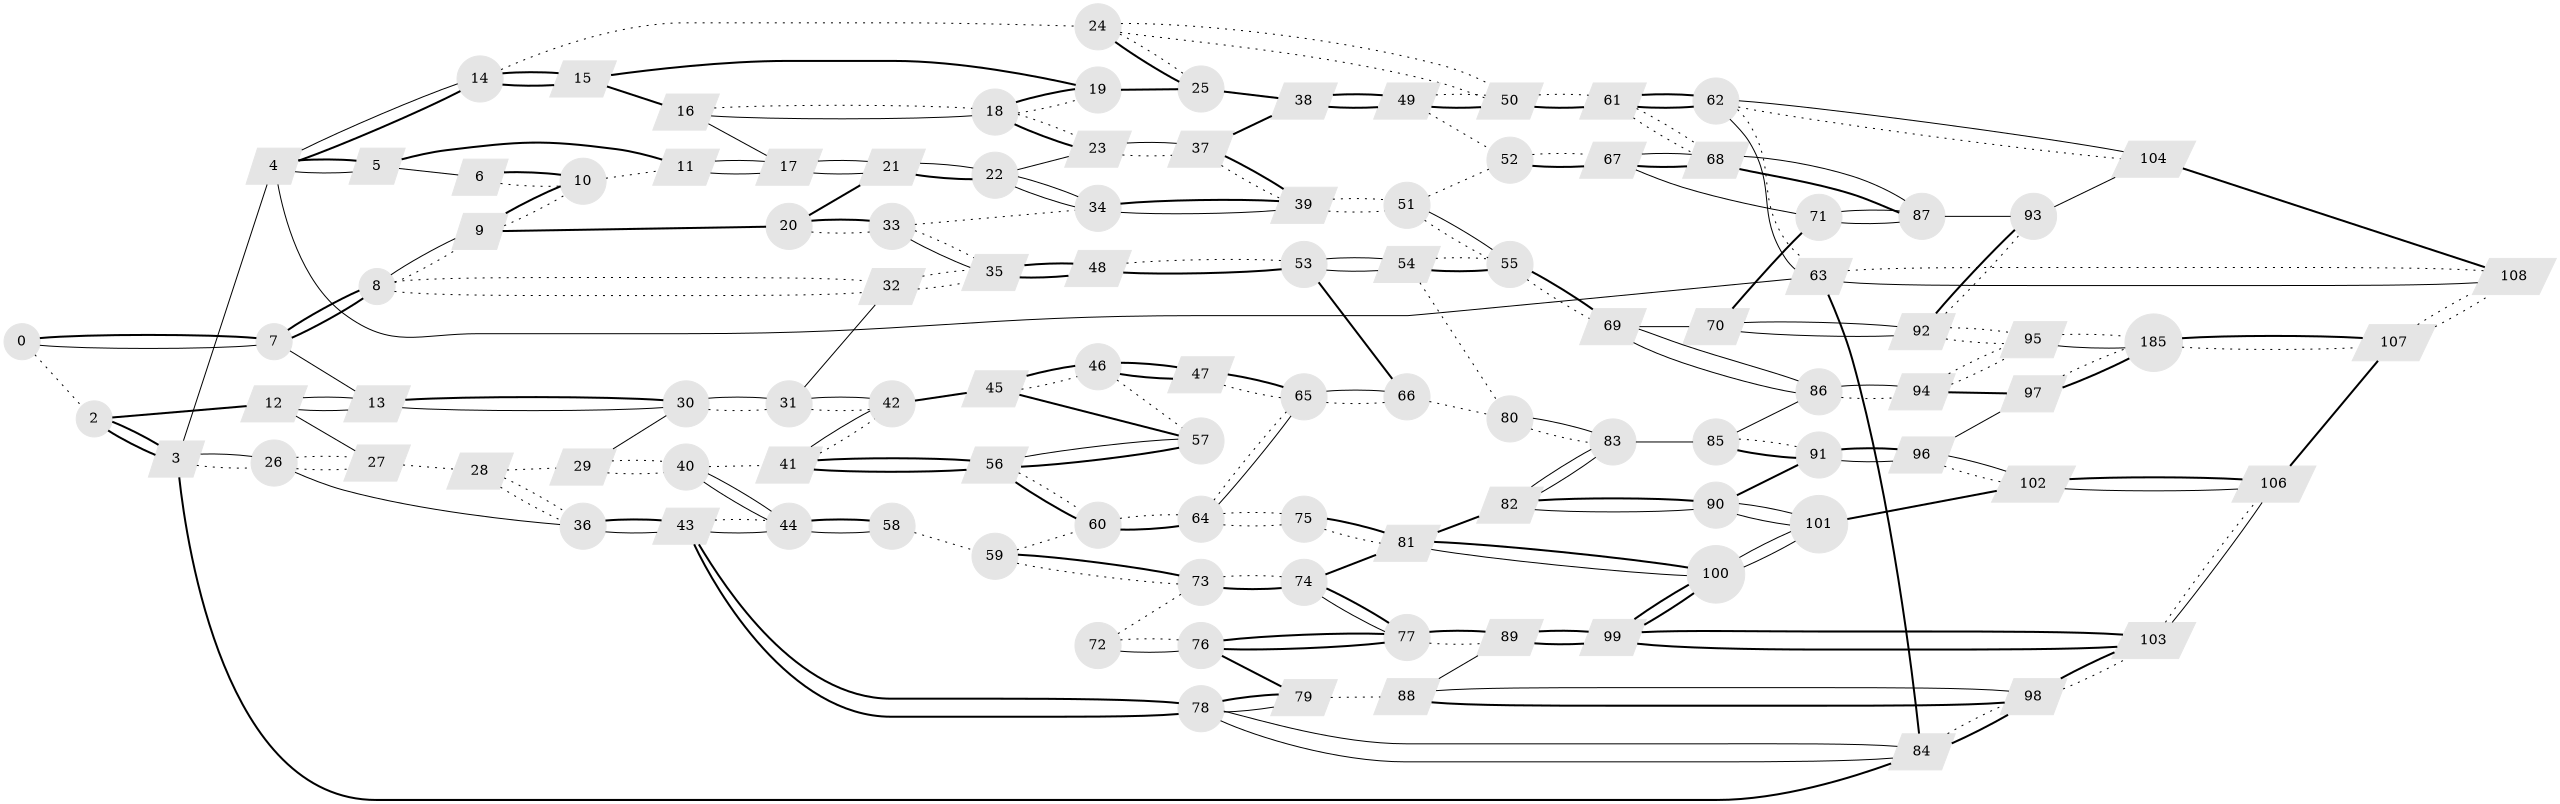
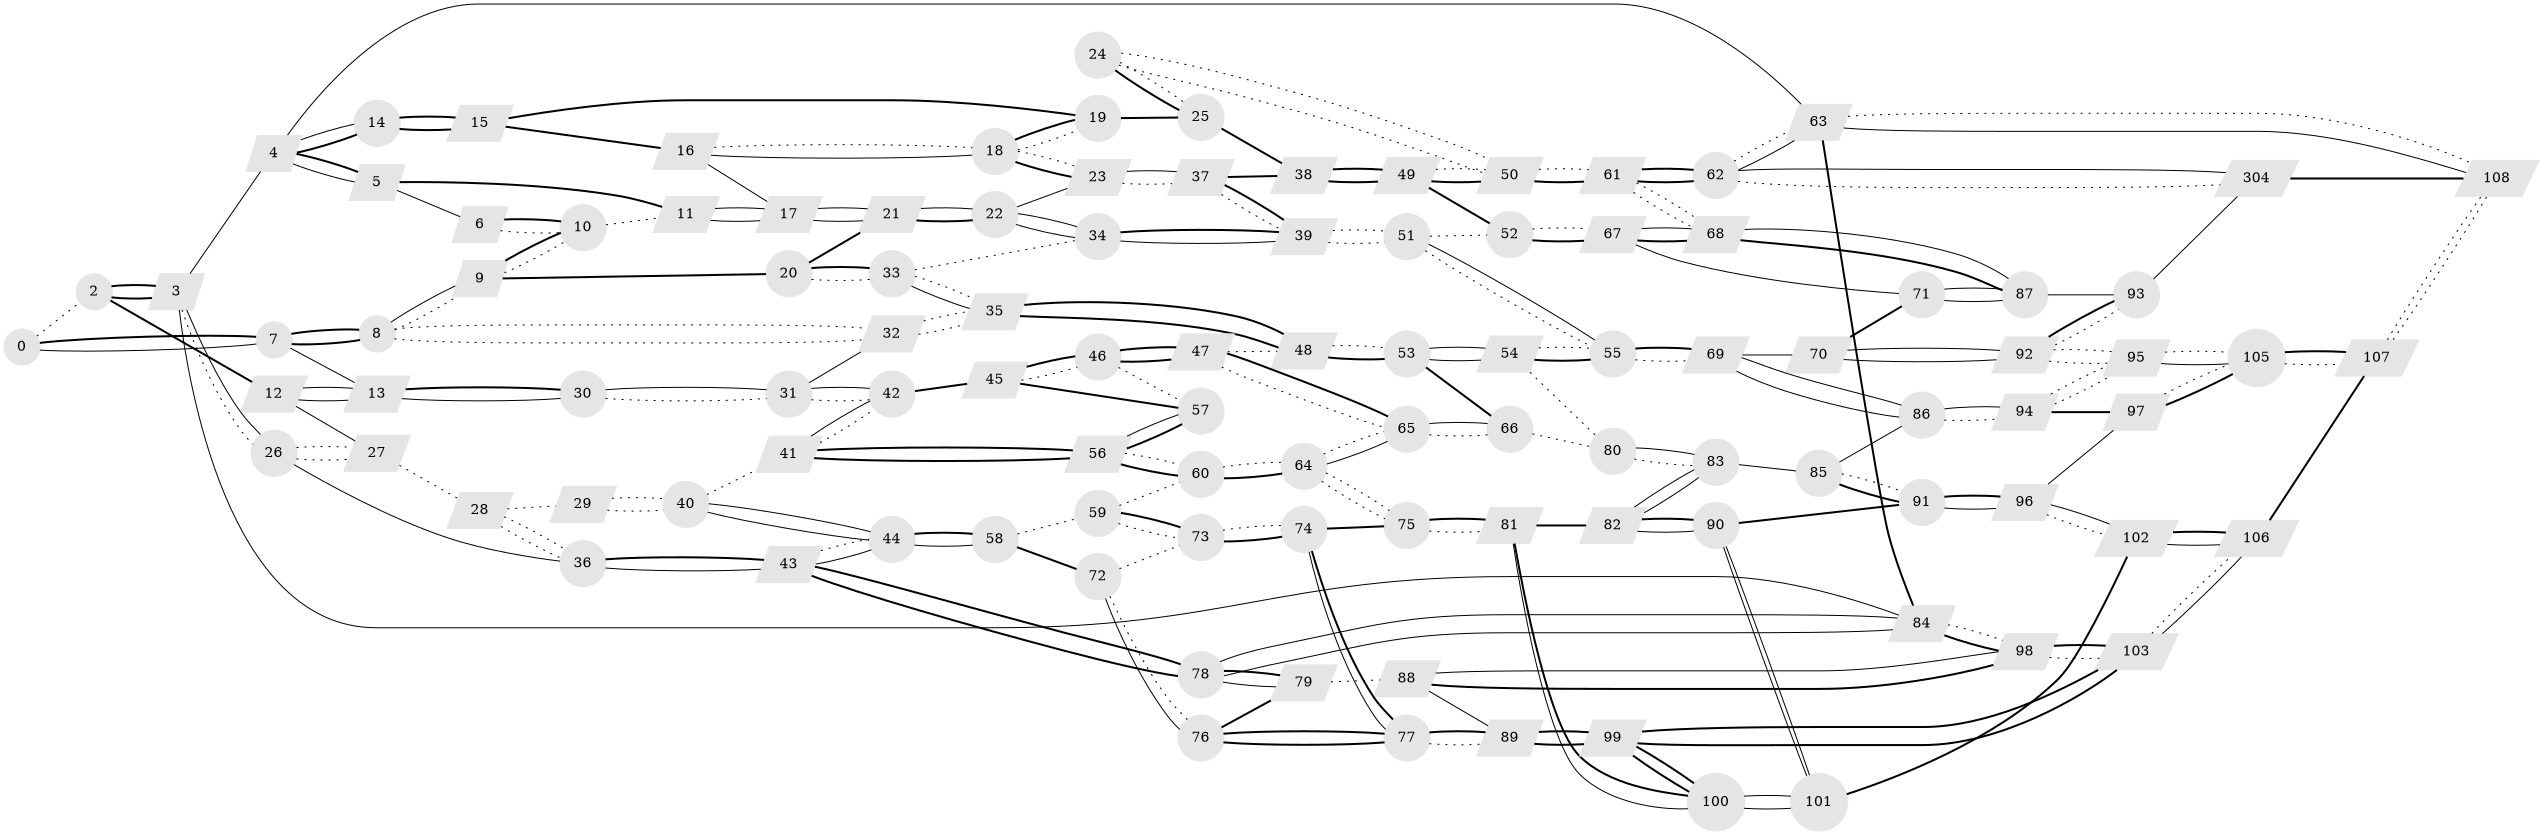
edge "24" -- "14": removed
edge "49" -- "52": style dotted -> bold
node "104": label "104" -> "304"
node "185": label "185" -> "105"
edge "48" -- "47": added
edge "30" -- "29": removed
edge "58" -- "72": added
edge "81" -- "74": now "75" -- "74"
edge "3" -- "84": style bold -> solid
